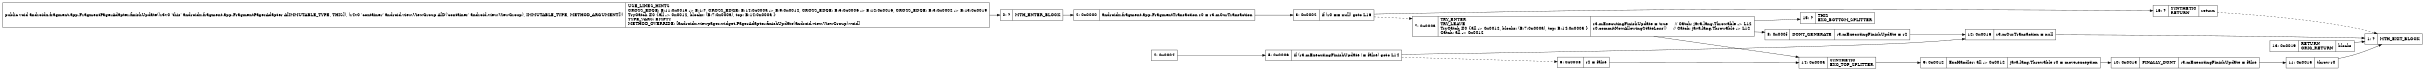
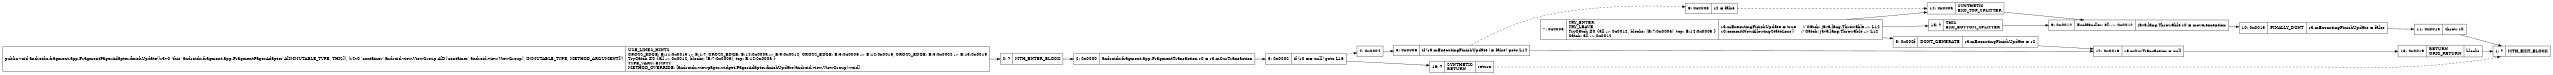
edge "3: 0x0002" -> "7: 0x000a": now "3: 0x0002" -> "4: 0x0004"
edge "15: ?" -> "9: 0x0012": added
edge "12: 0x0016" -> "1: ?": now "12: 0x0016" -> "13: 0x0019"
edge "6: 0x0008" -> "14: 0x000a": style solid -> dashed
